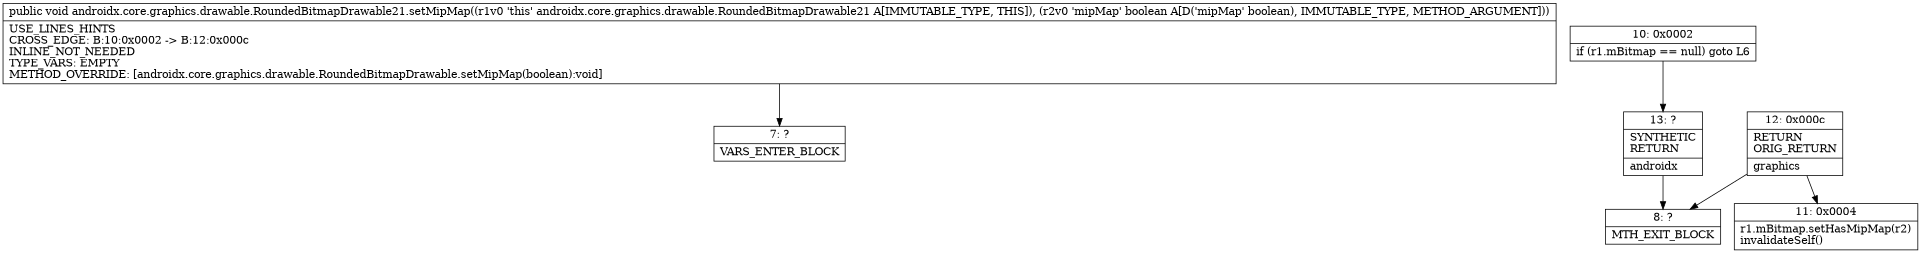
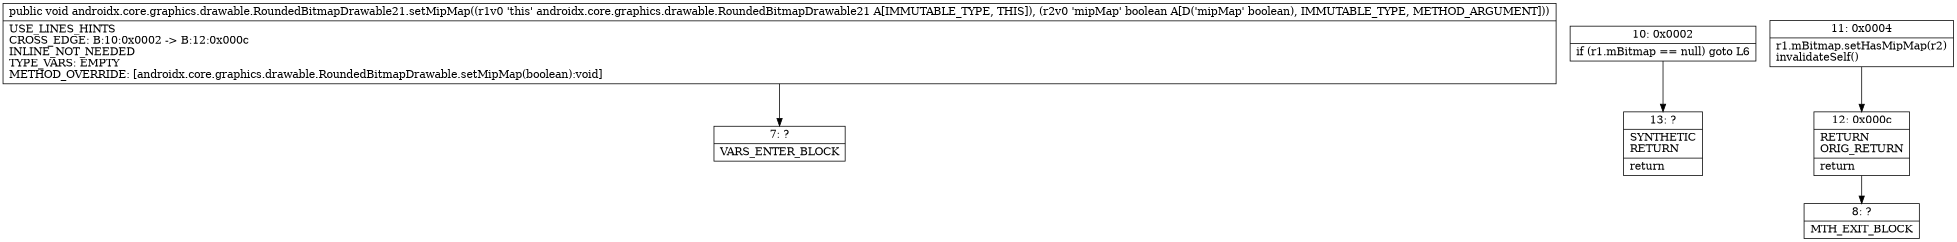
node "13: ?": text "androidx" -> "return"
node "12: 0x000c": text "graphics" -> "return"
edge "12: 0x000c" -> "11: 0x0004": reversed
edge "13: ?" -> "8: ?": removed
